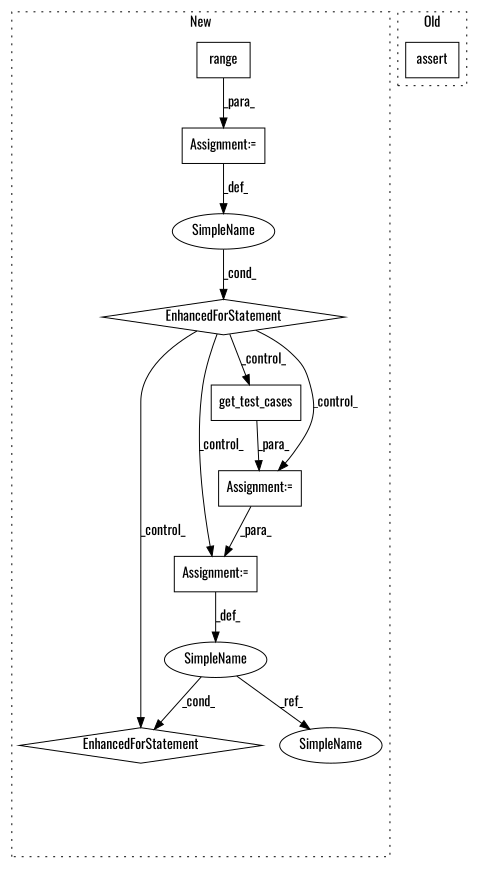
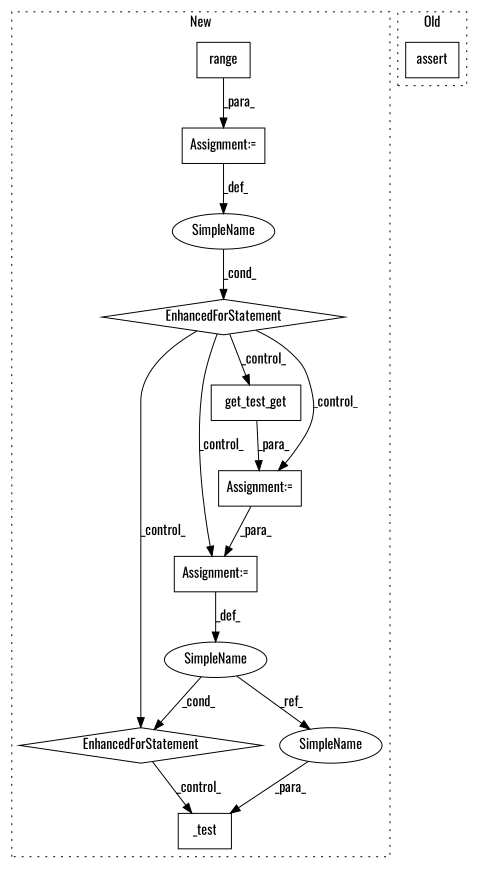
node "get_test_cases": label "get_test_cases" -> "get_test_get"
node "_test": added
